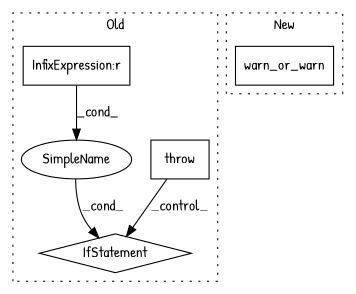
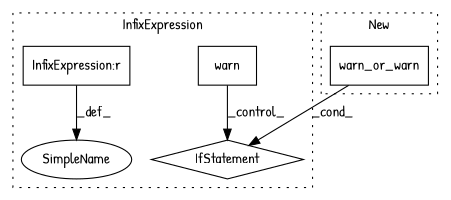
cluster "Old": label "Old" -> "InfixExpression"
edge "InfixExpression:r" -> "SimpleName": label "_cond_" -> "_def_"
node "throw": label "throw" -> "warn"
edge "SimpleName" -> "IfStatement": now "warn_or_warn" -> "IfStatement"
